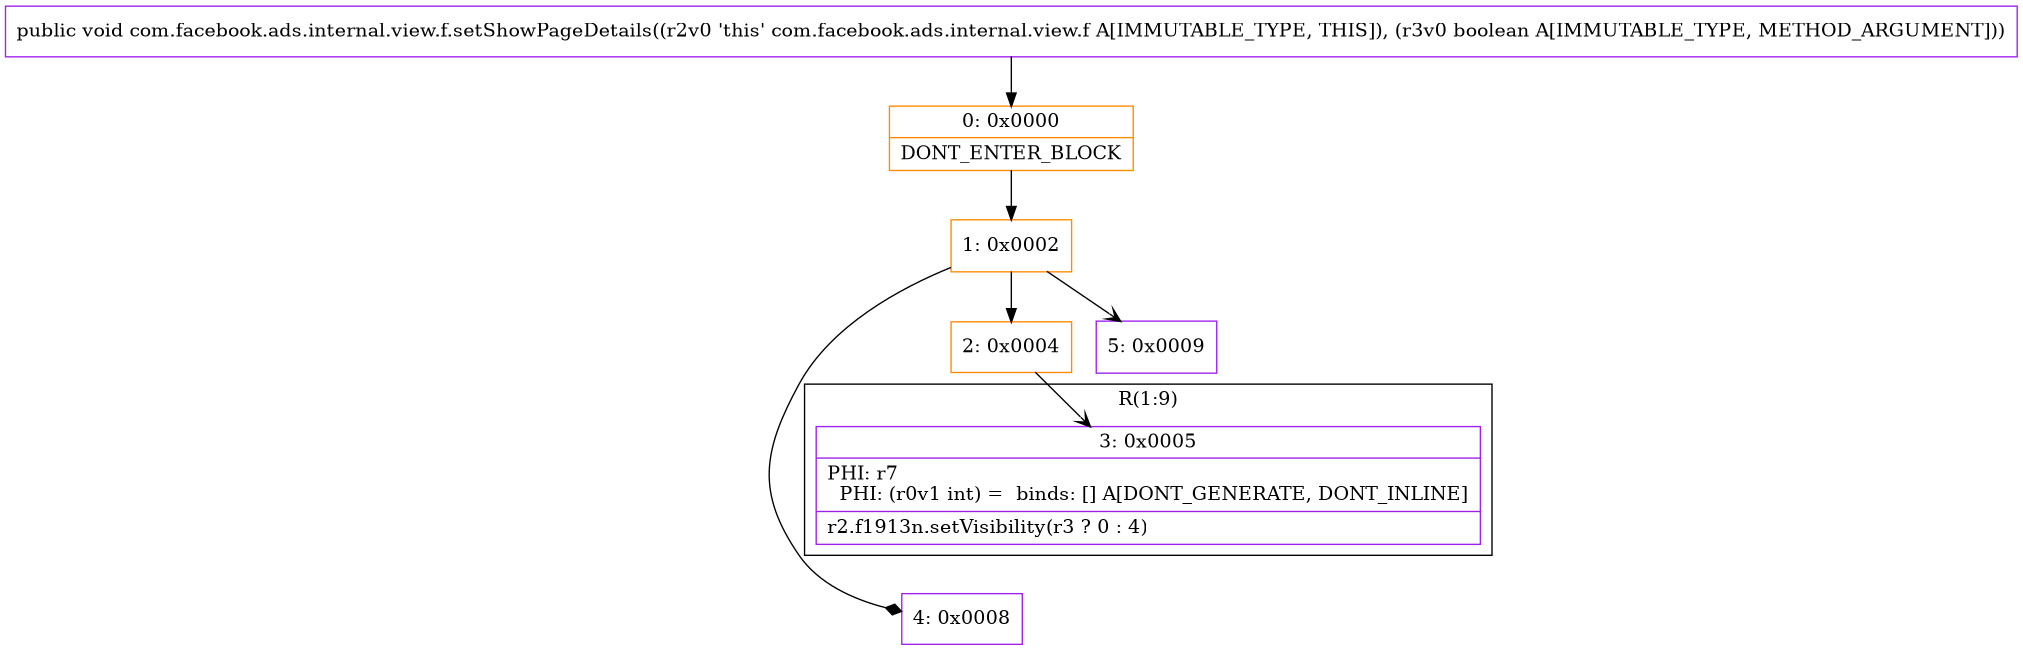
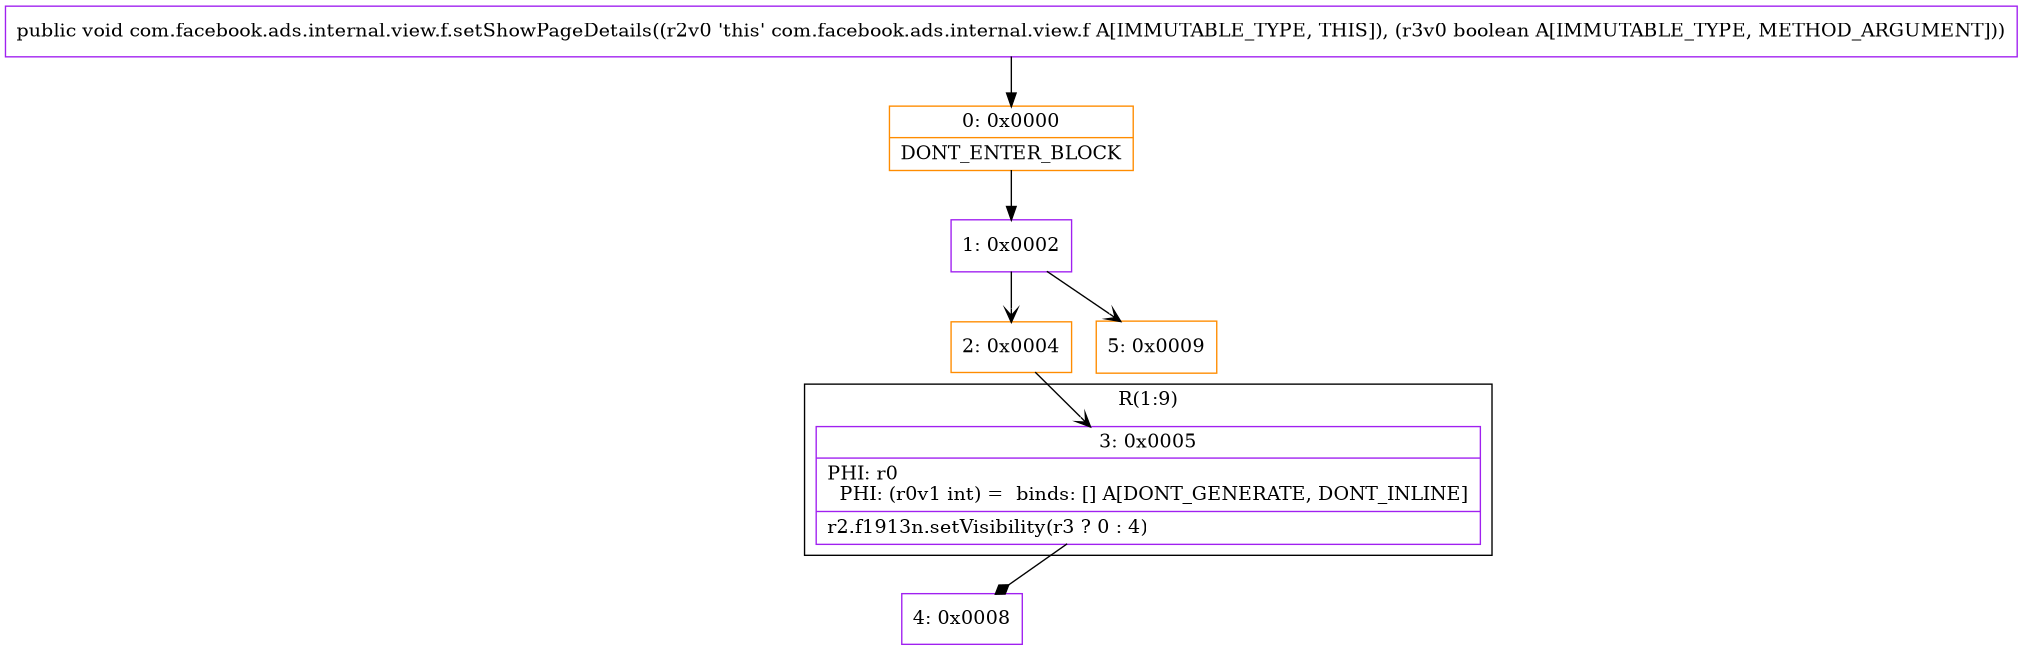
node "1: 0x0002": color darkorange -> purple
edge "1: 0x0002" -> "2: 0x0004": arrowhead normal -> vee
node "5: 0x0009": color purple -> darkorange
edge "1: 0x0002" -> "4: 0x0008": now "3: 0x0005" -> "4: 0x0008"
node "3: 0x0005": text "PHI: r7" -> "PHI: r0"
